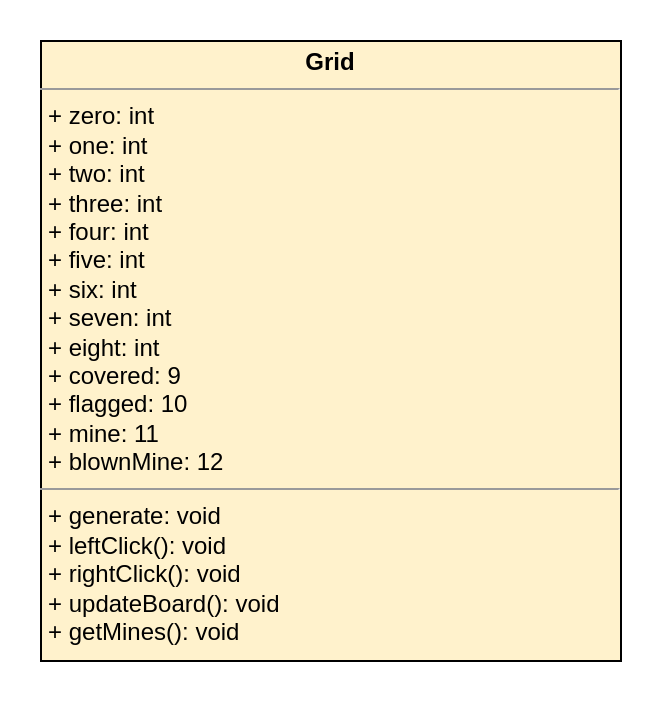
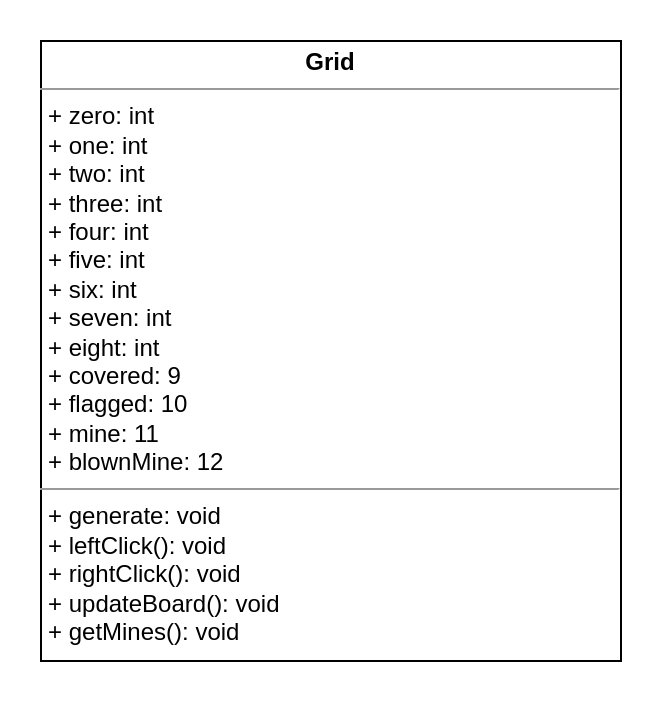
node "Grid + zero: int + one: int + two: int + three: int + four: int + five: int + six: int + seven: int + eight: int + covered: 9 + flagged: 10 + mine: 11 + blownMine: 12 + generate: void + leftClick(): void + rightClick(): void + updateBoard(): void + getMines(): void": fillcolor #fff2cc -> #ffffff
